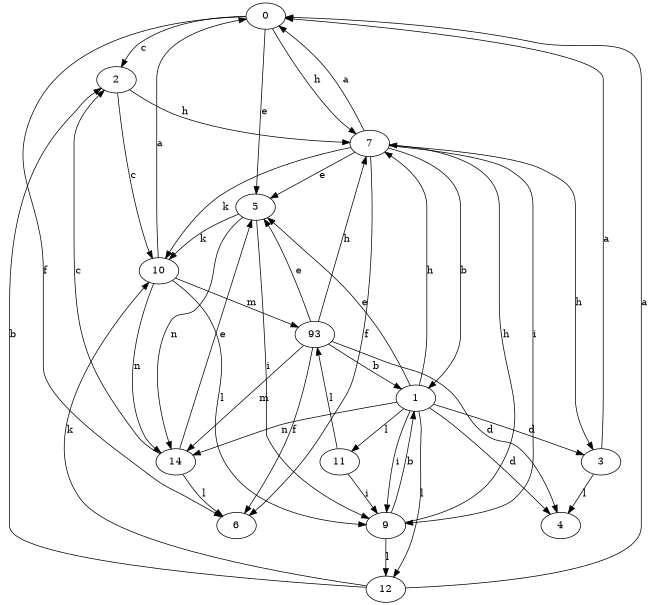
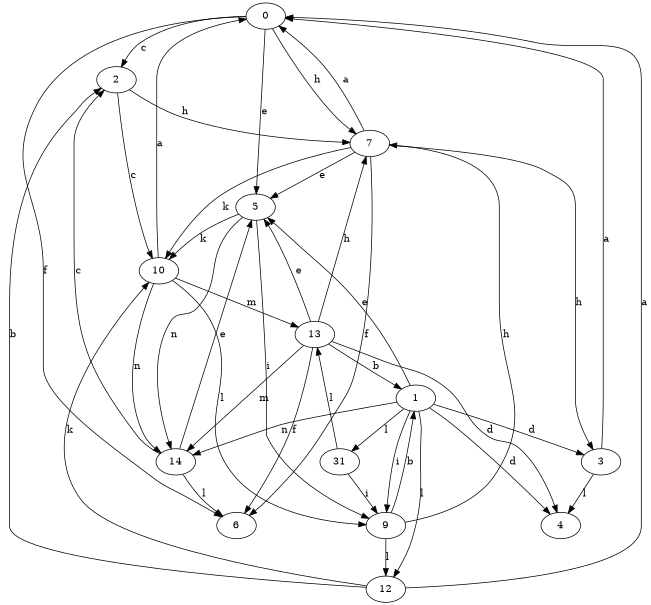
edge "7" -> "1": removed, label "b"
edge "1" -> "7": removed, label "h"
edge "7" -> "9": removed, label "i"
node "93": label "93" -> "13"
node "11": label "11" -> "31"
